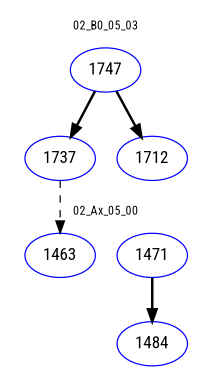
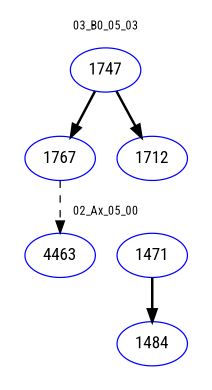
cluster "02_B0_05_03": label "02_B0_05_03" -> "03_B0_05_03"
node "1737": label "1737" -> "1767"
node "1463": label "1463" -> "4463"
